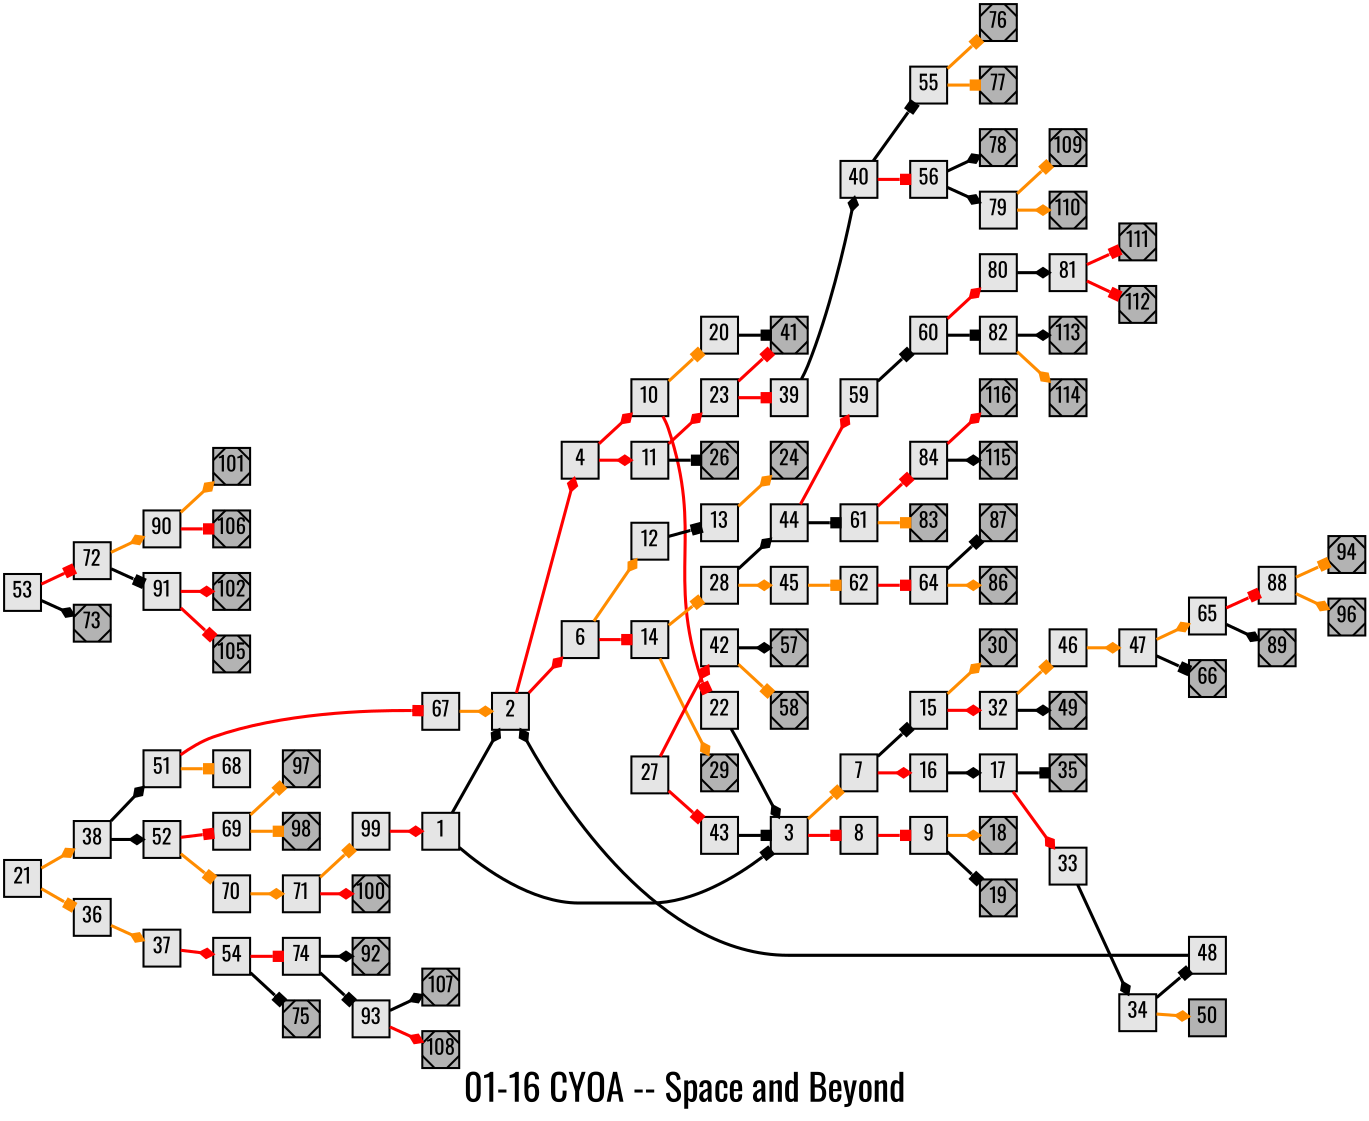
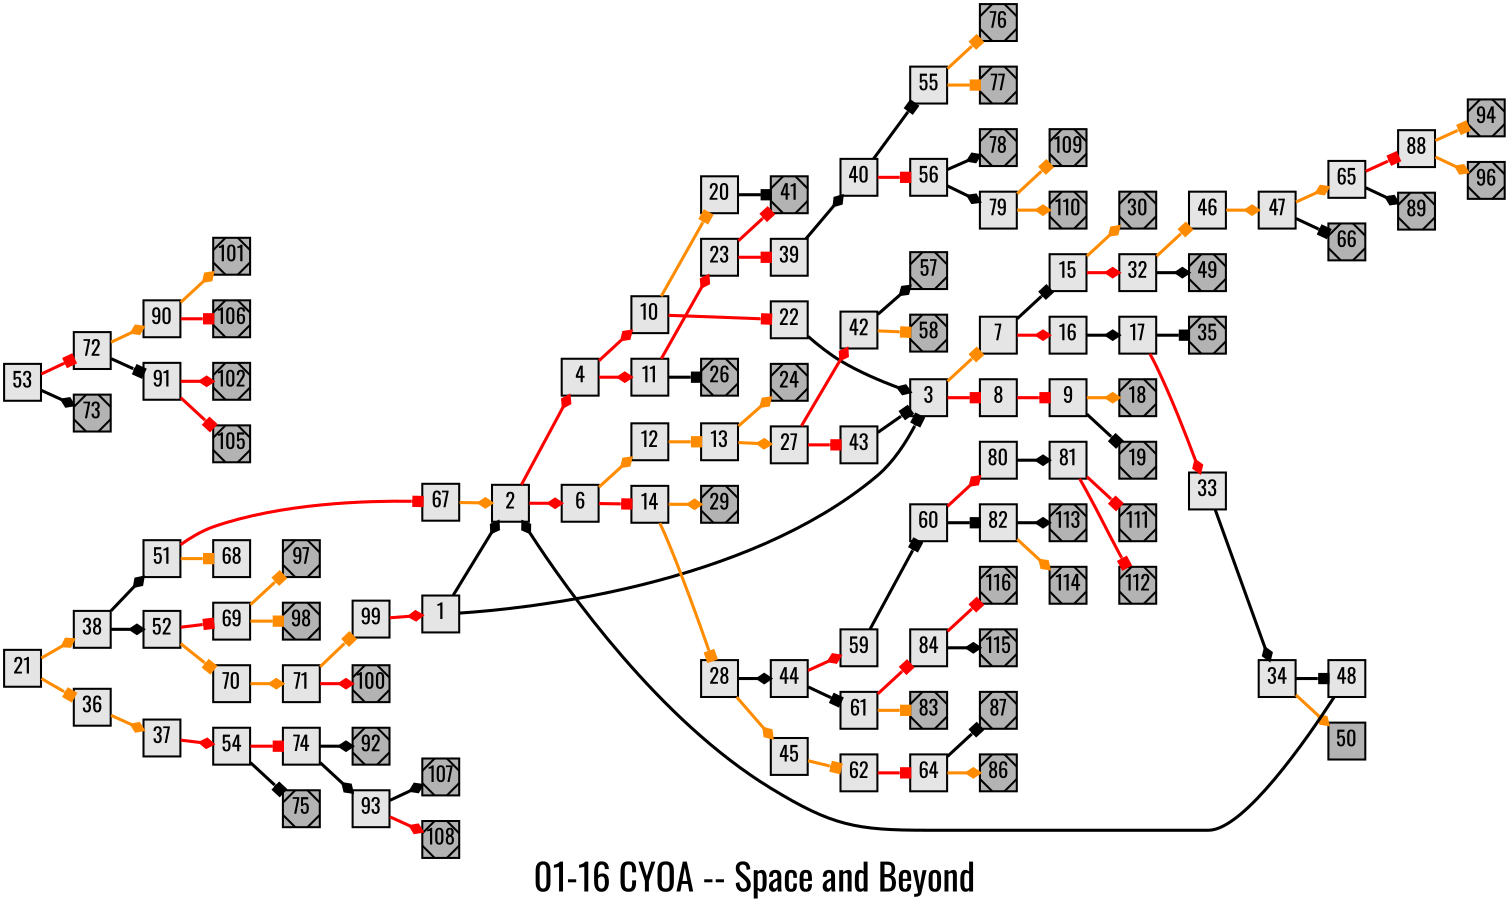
edge "84" -> "116": arrowhead diamond -> box
edge "13" -> "27": added
edge "12" -> "13": color black -> darkorange
edge "74" -> "93": arrowhead box -> diamond
